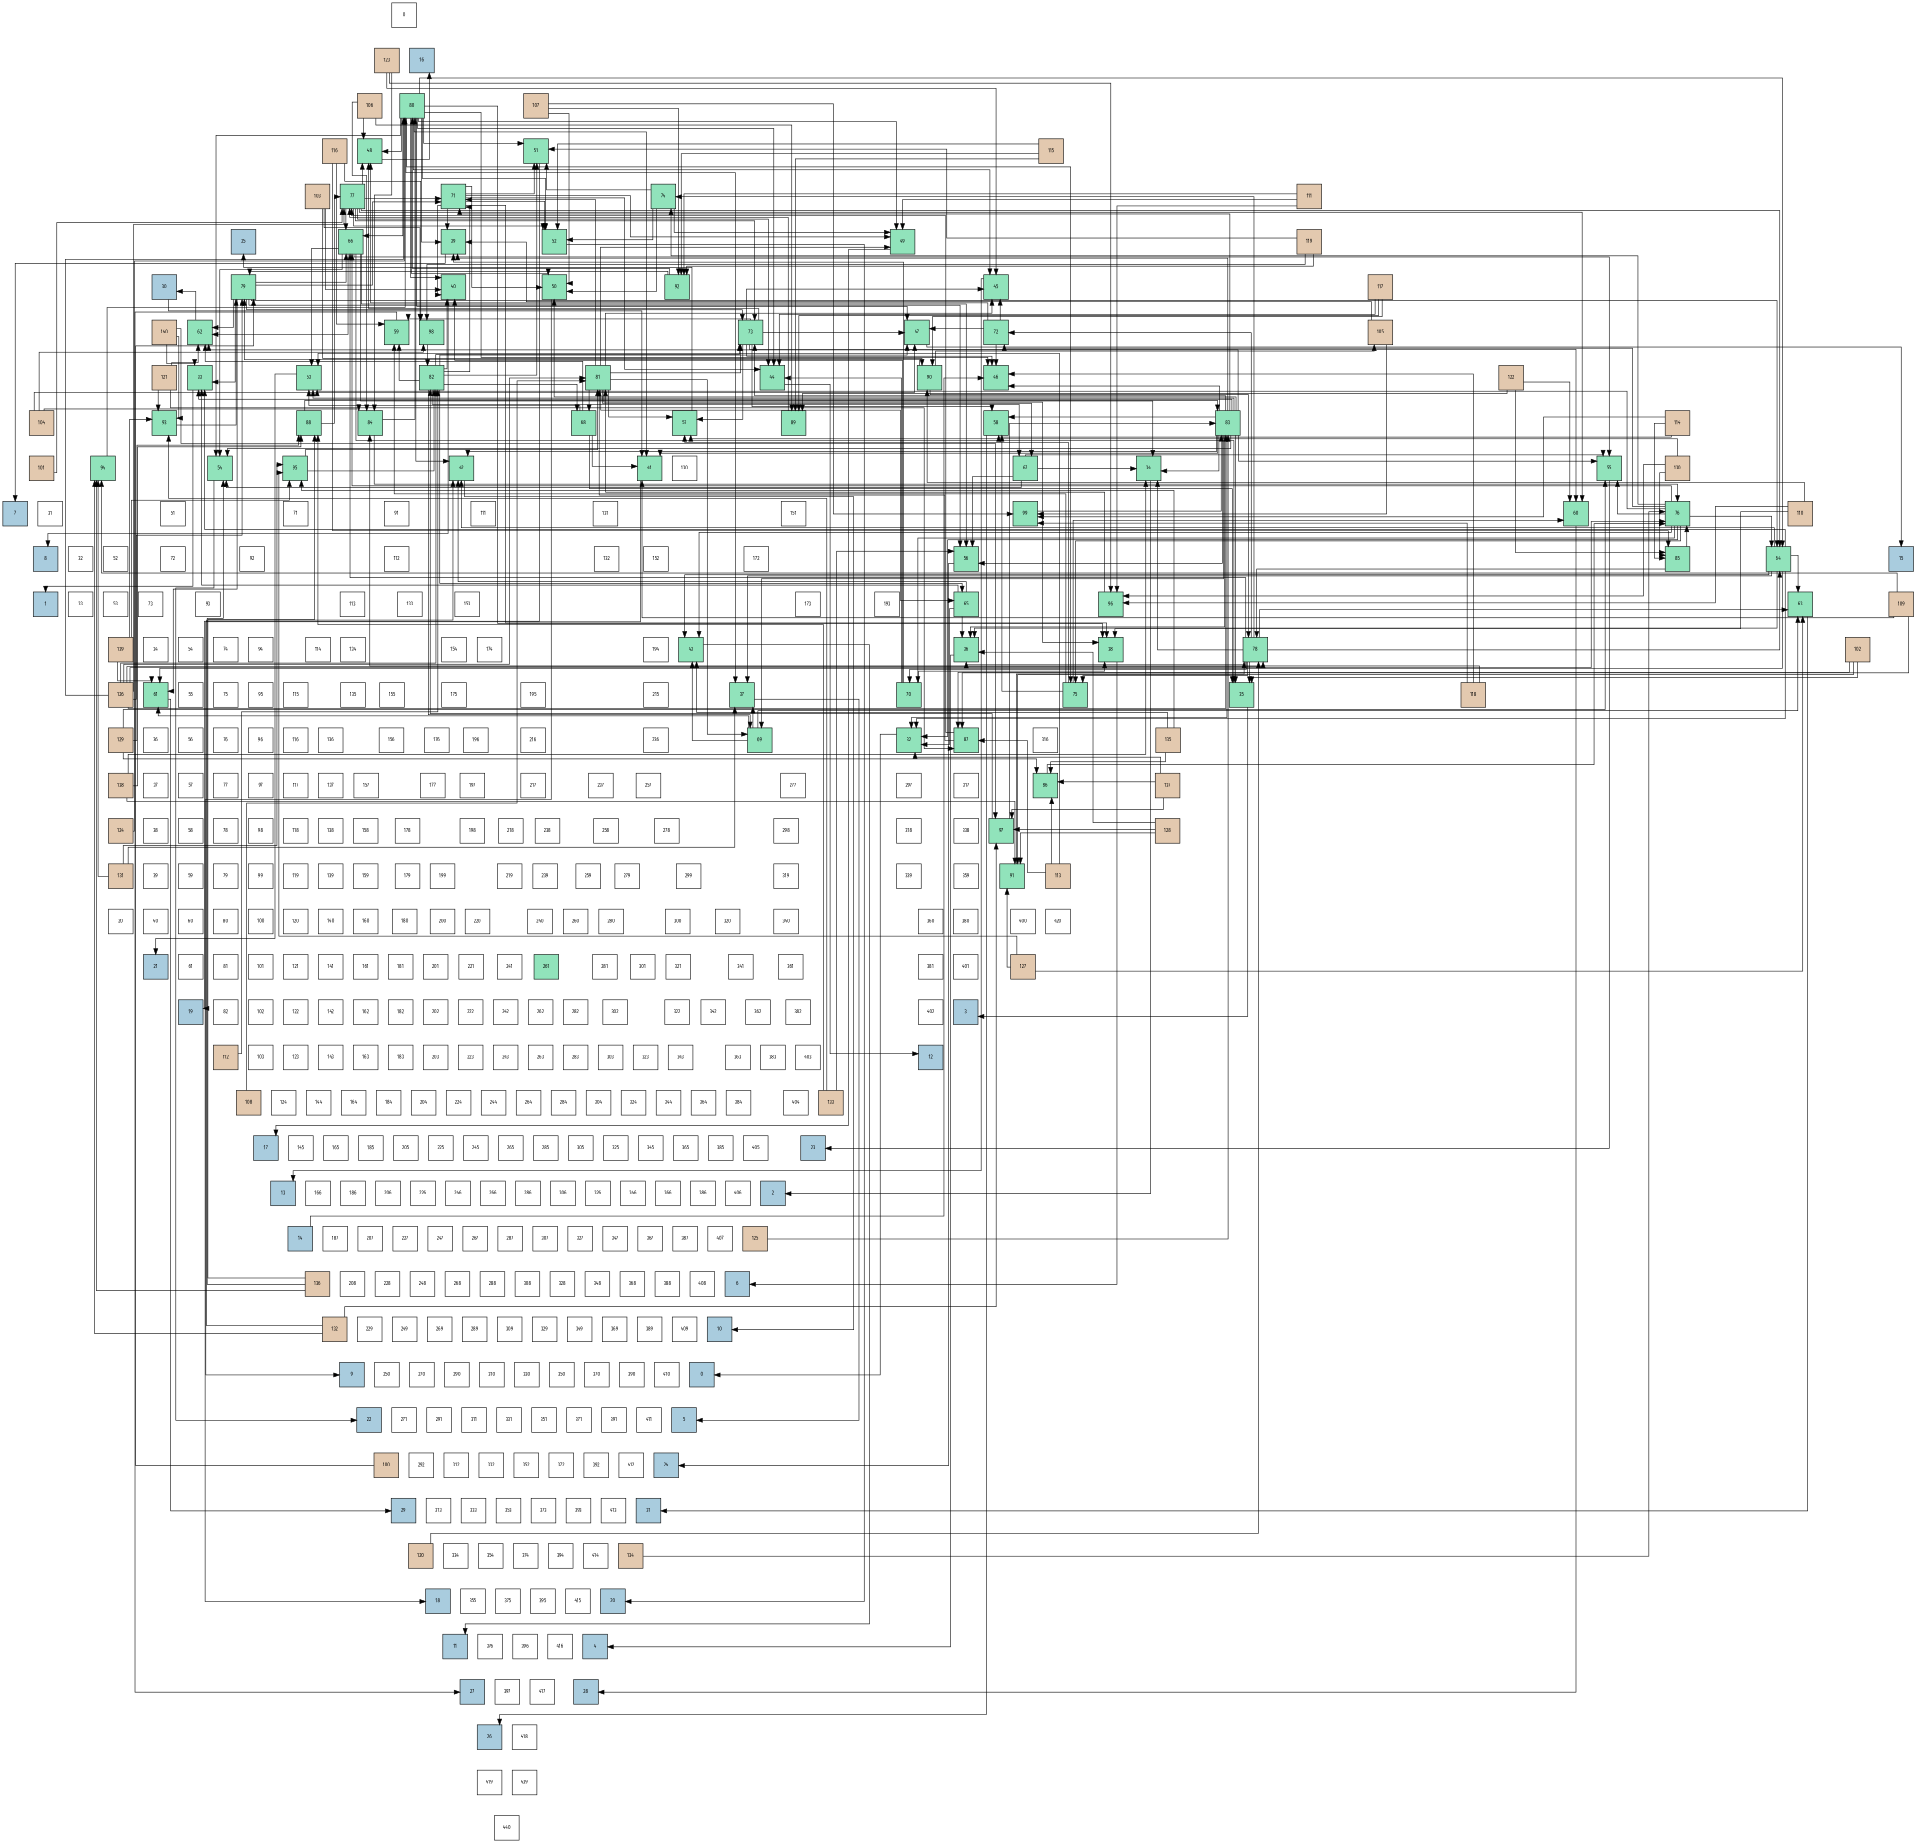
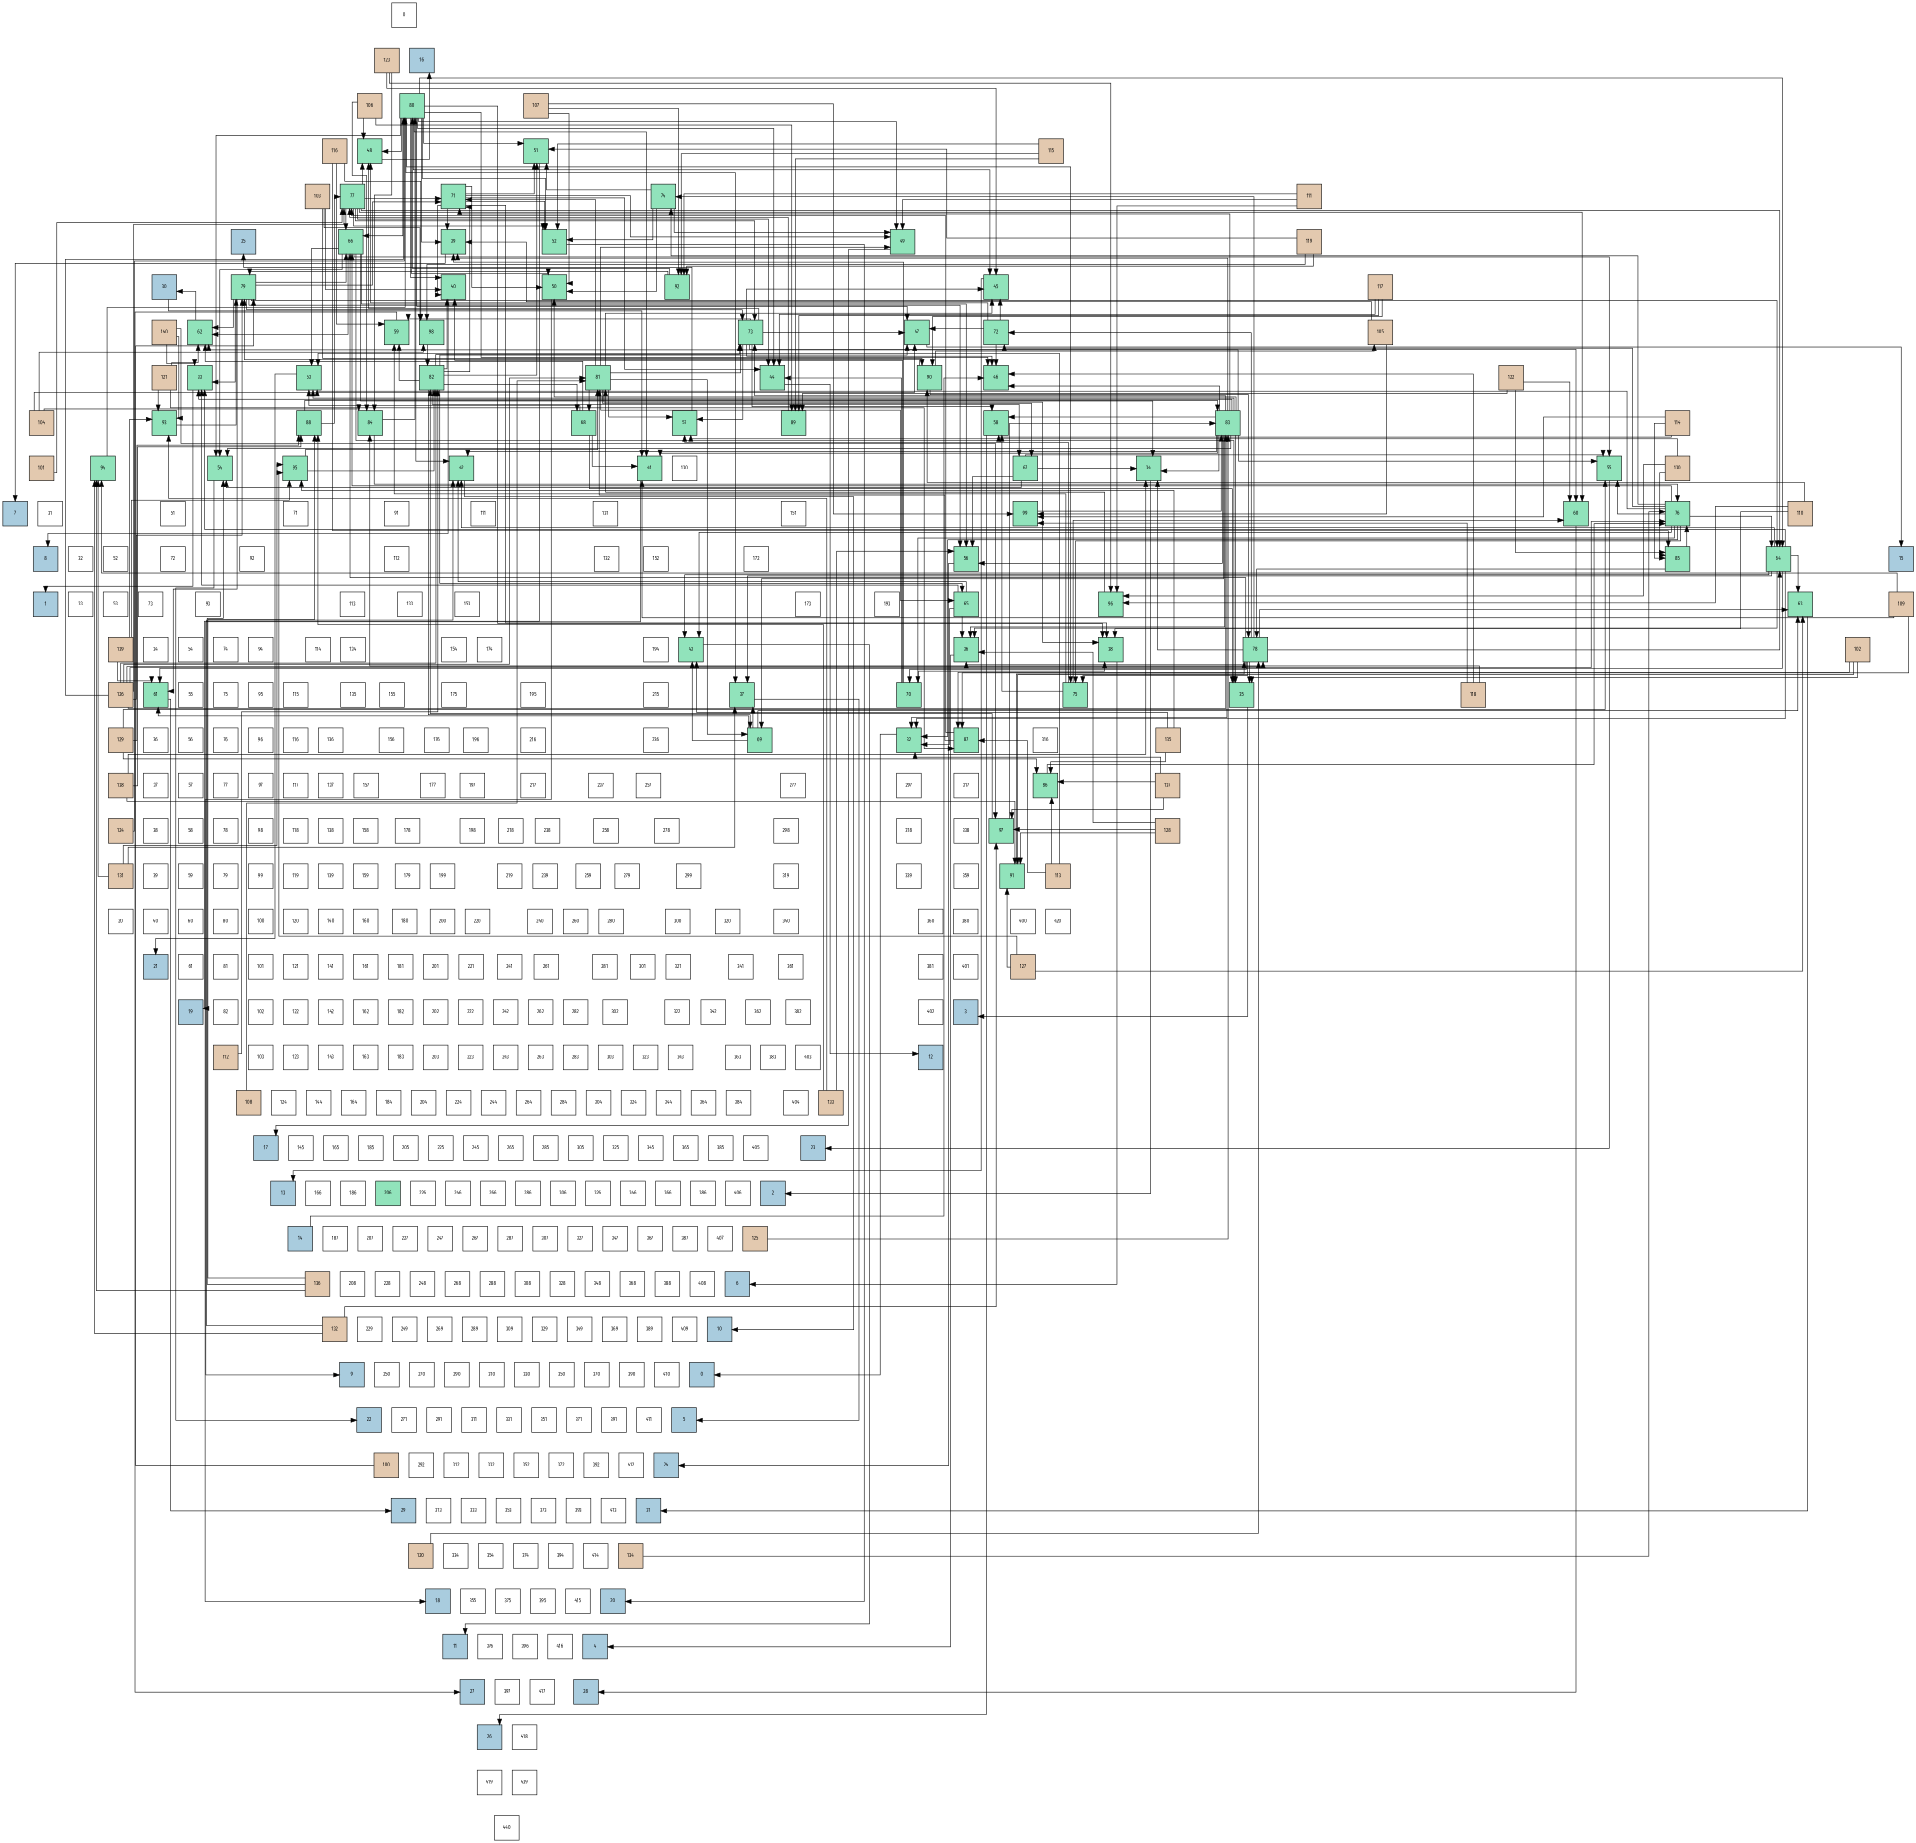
node "261": fillcolor #91e3bb -> #ffffff
node "206": fillcolor #ffffff -> #91e3bb
